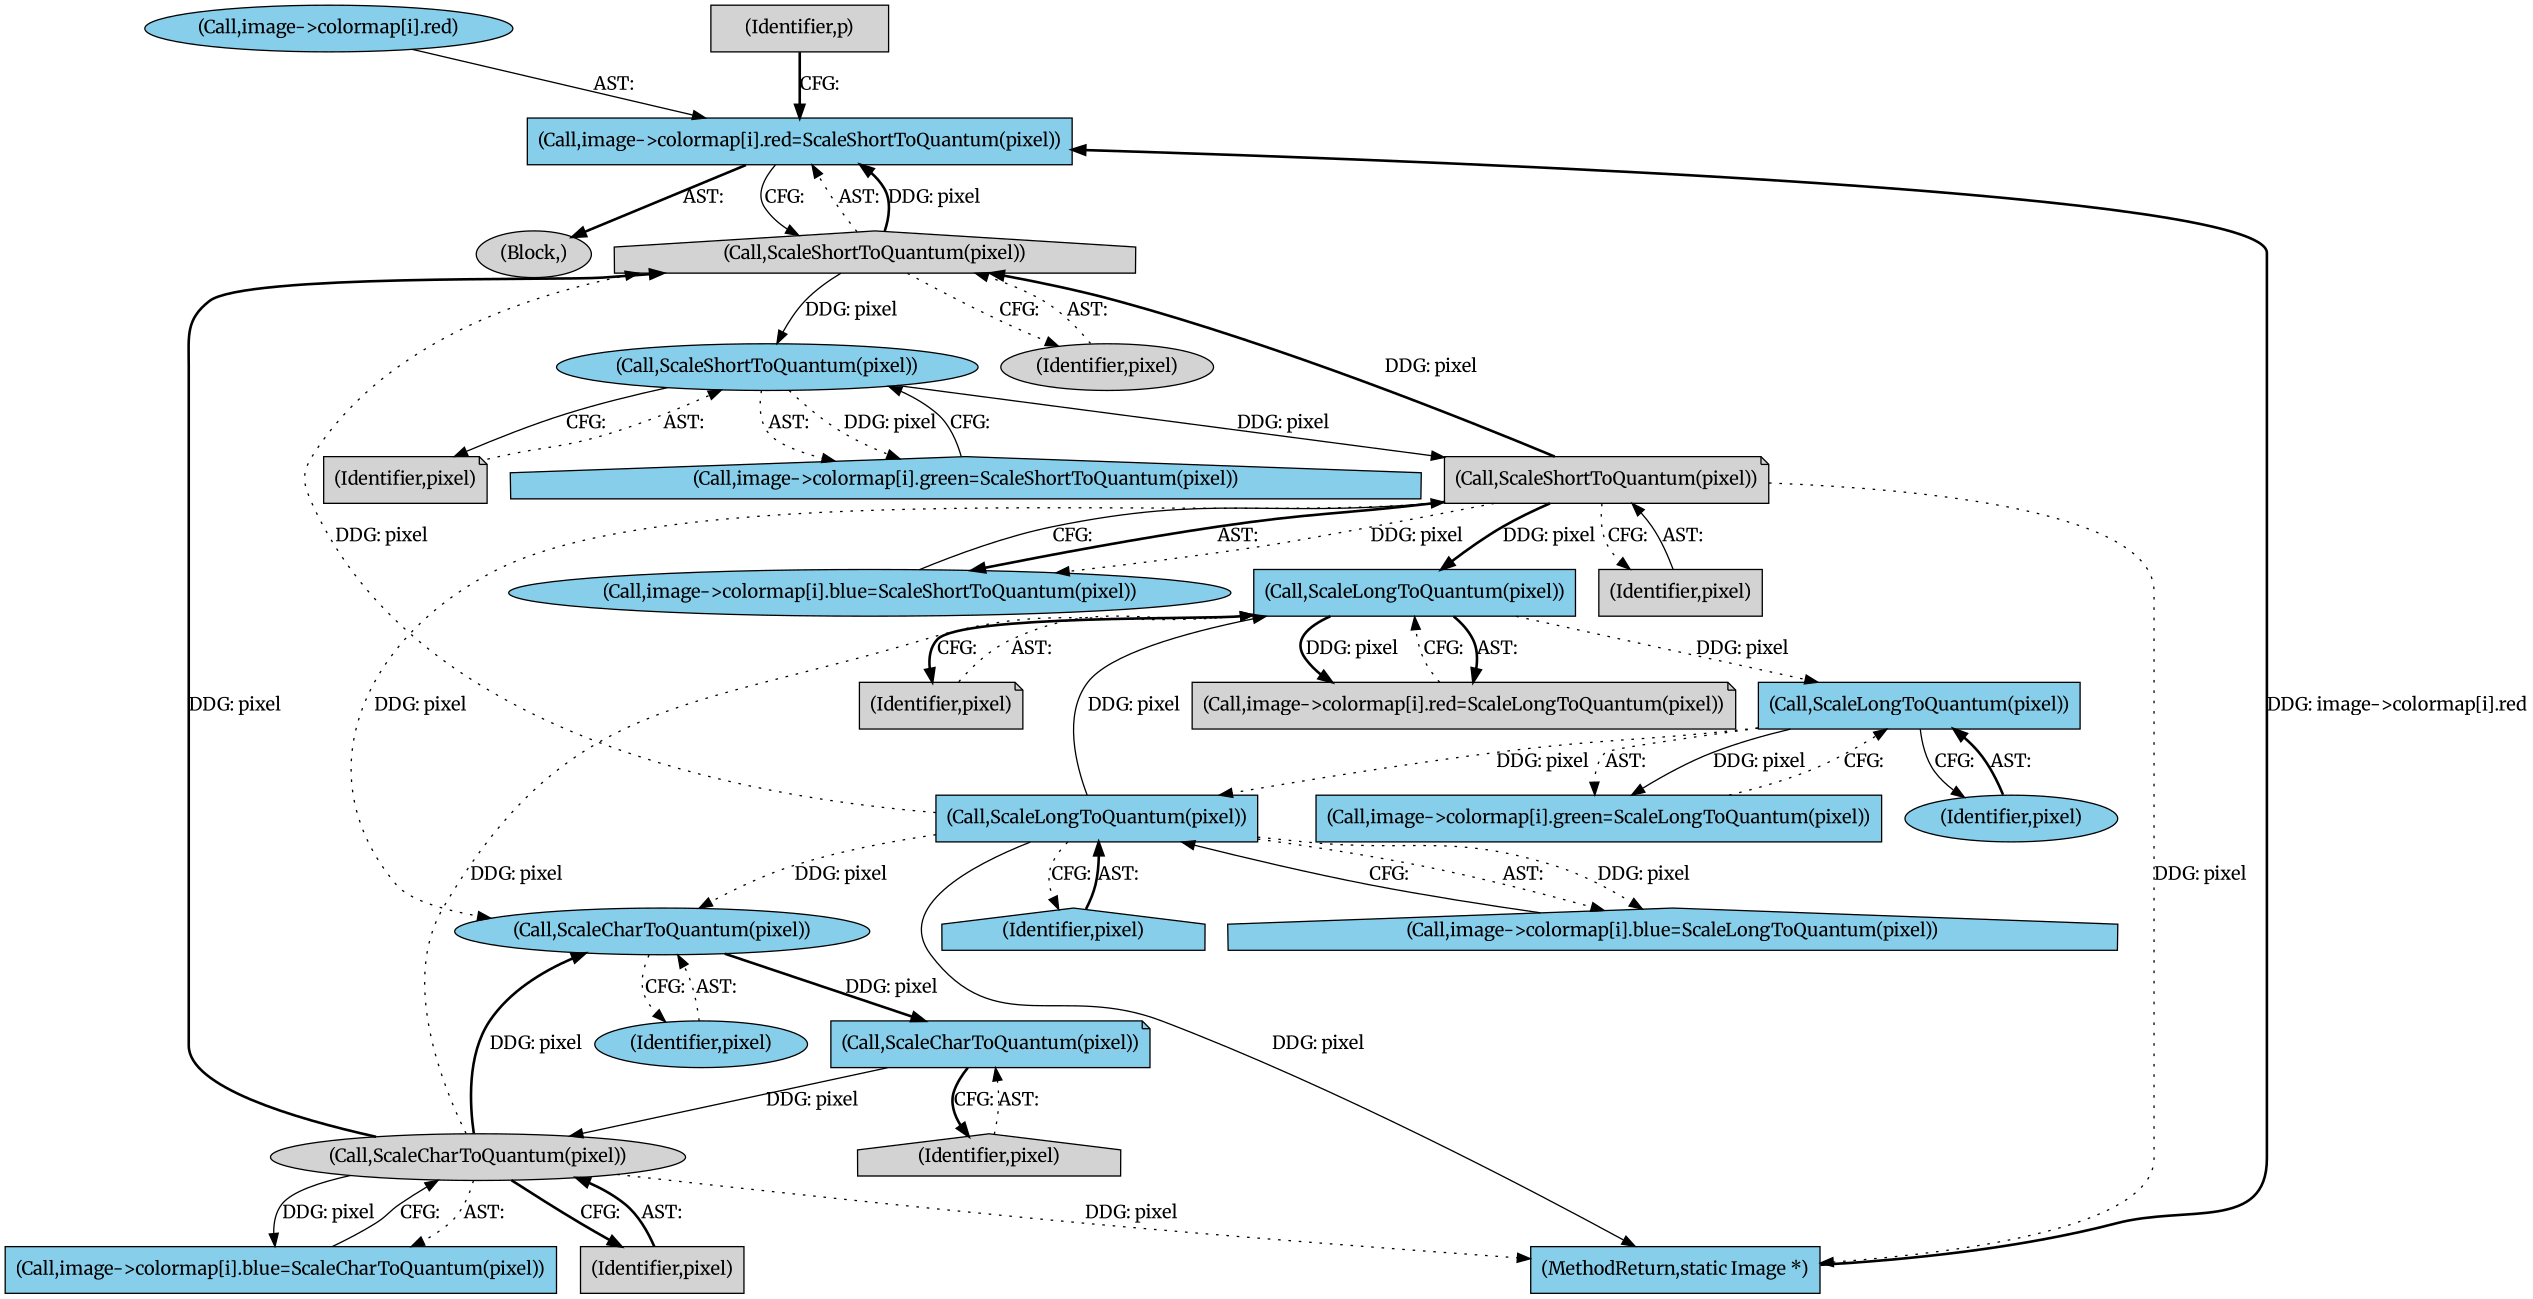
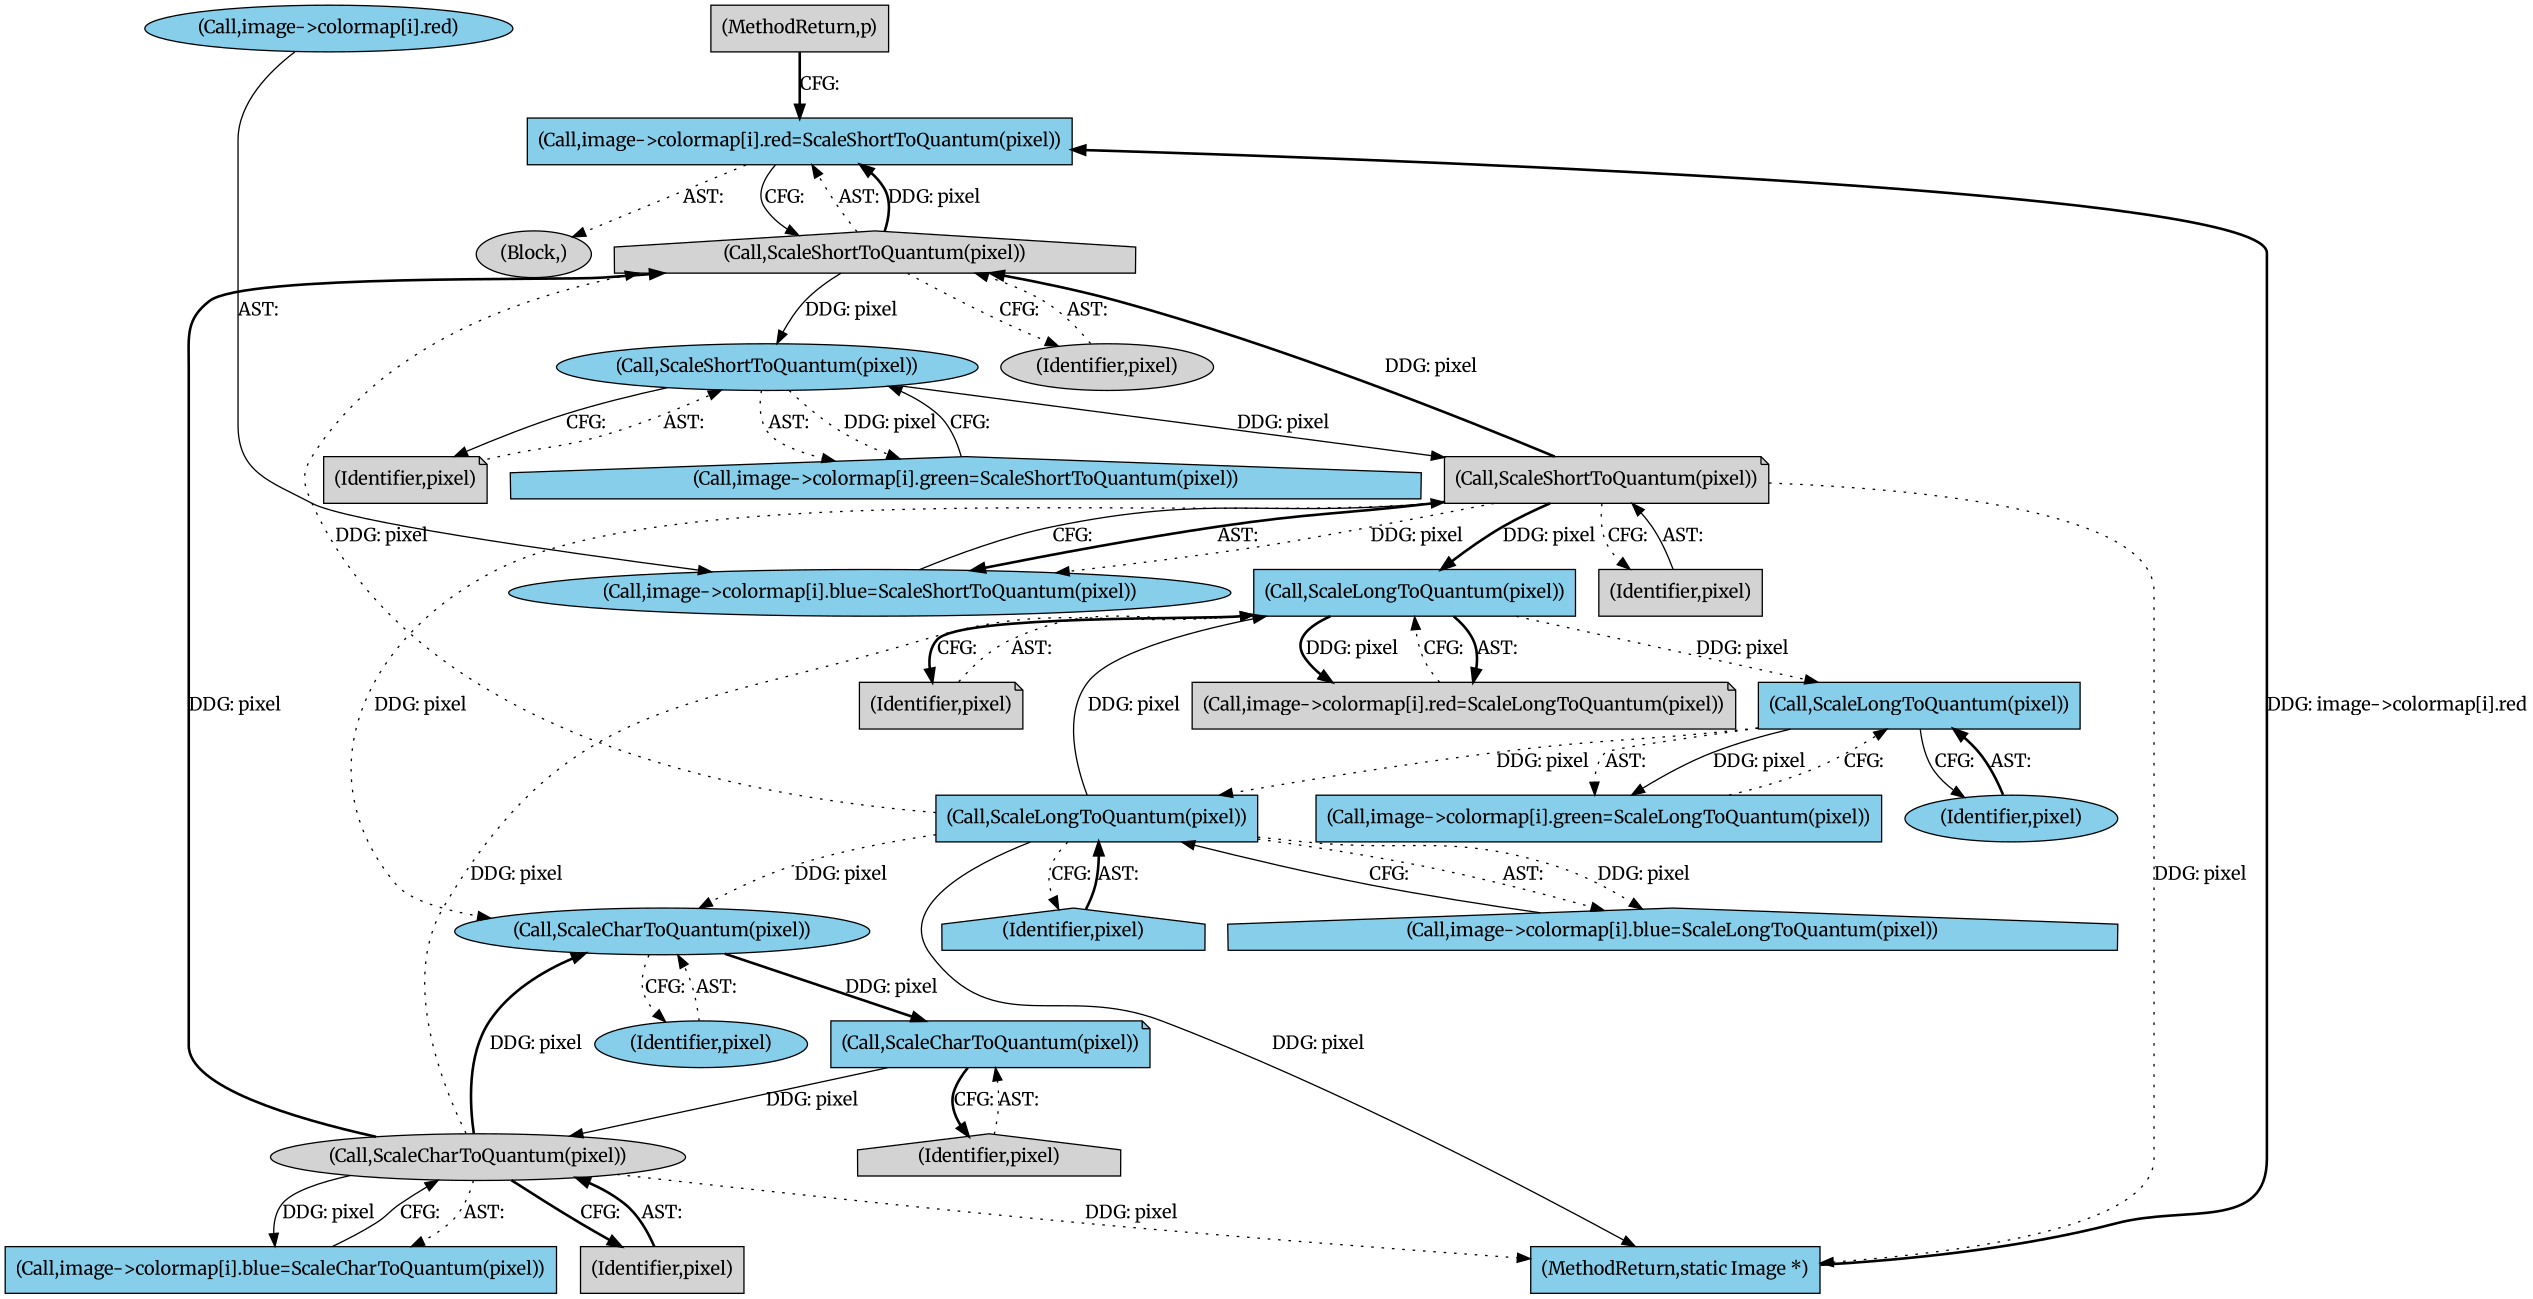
node "(Identifier,p)": label "(Identifier,p)" -> "(MethodReturn,p)"
edge "(Call,image->colormap[i].red)" -> "(Call,image->colormap[i].red=ScaleShortToQuantum(pixel))": now "(Call,image->colormap[i].red)" -> "(Call,image->colormap[i].blue=ScaleShortToQuantum(pixel))"
edge "(Call,image->colormap[i].red=ScaleShortToQuantum(pixel))" -> "(Block,)": style bold -> dotted
